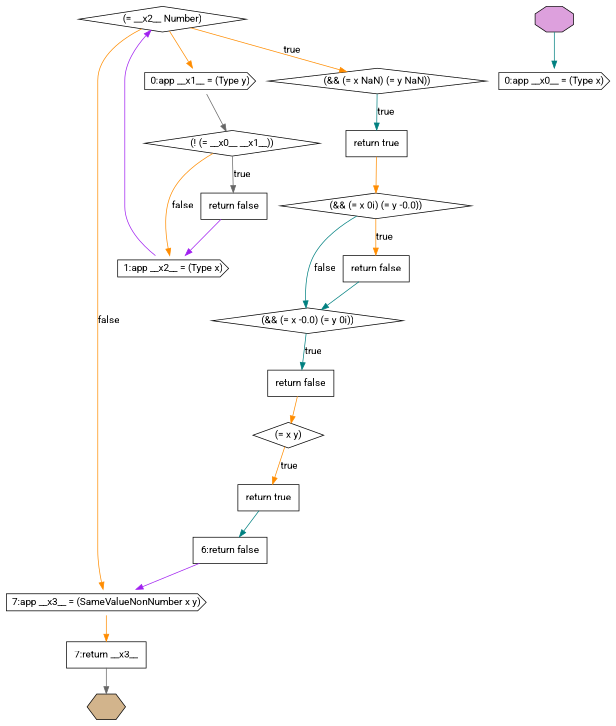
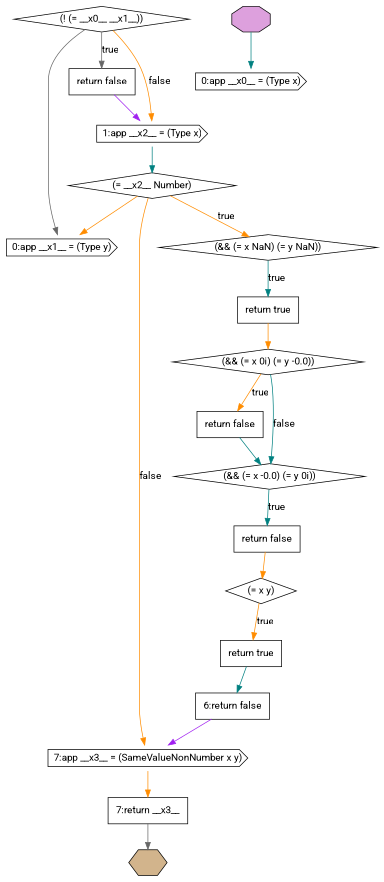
edge "0:app __x1__ = (Type y)" -> "(! (= __x0__ __x1__))": reversed
edge "1:app __x2__ = (Type x)" -> "(= __x2__ Number)": color purple -> teal
